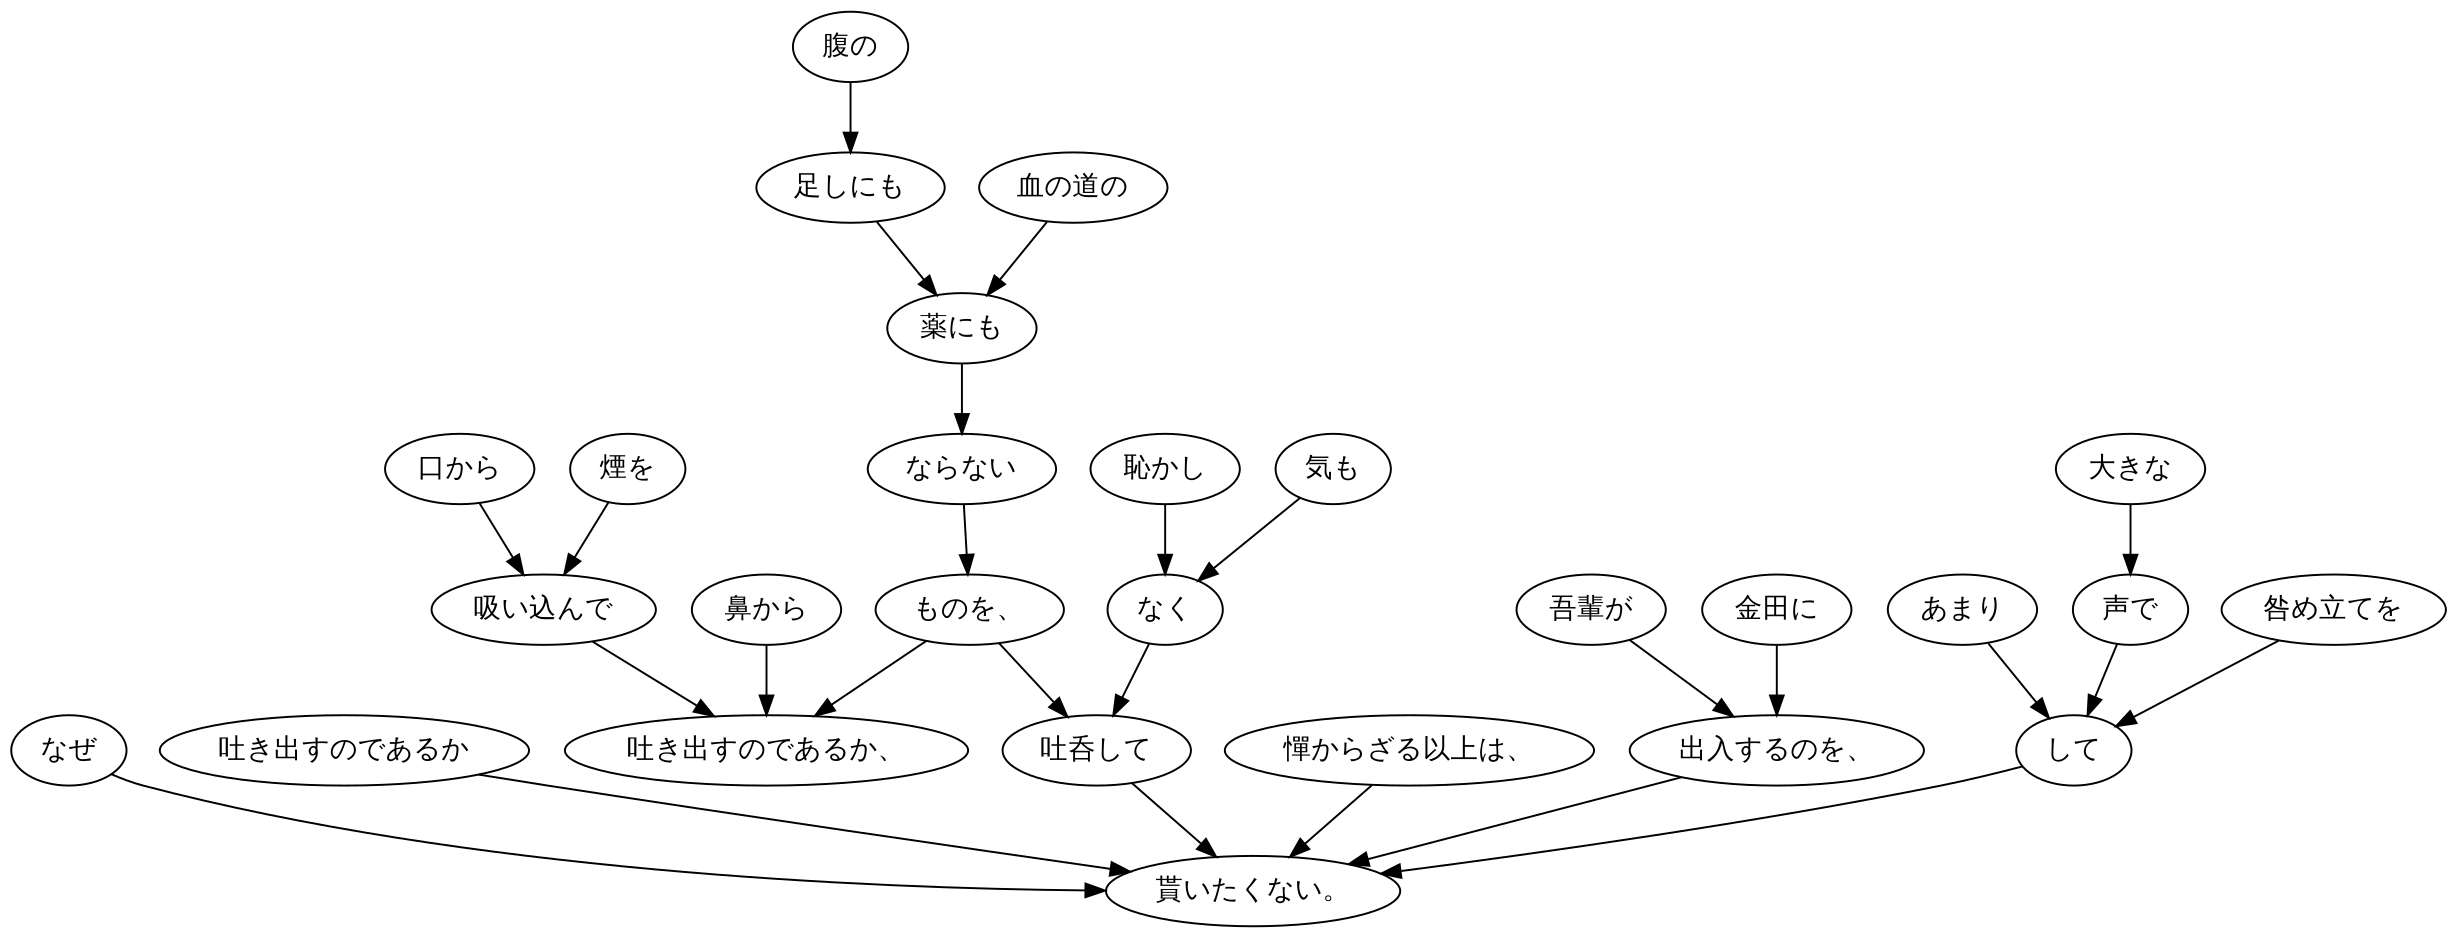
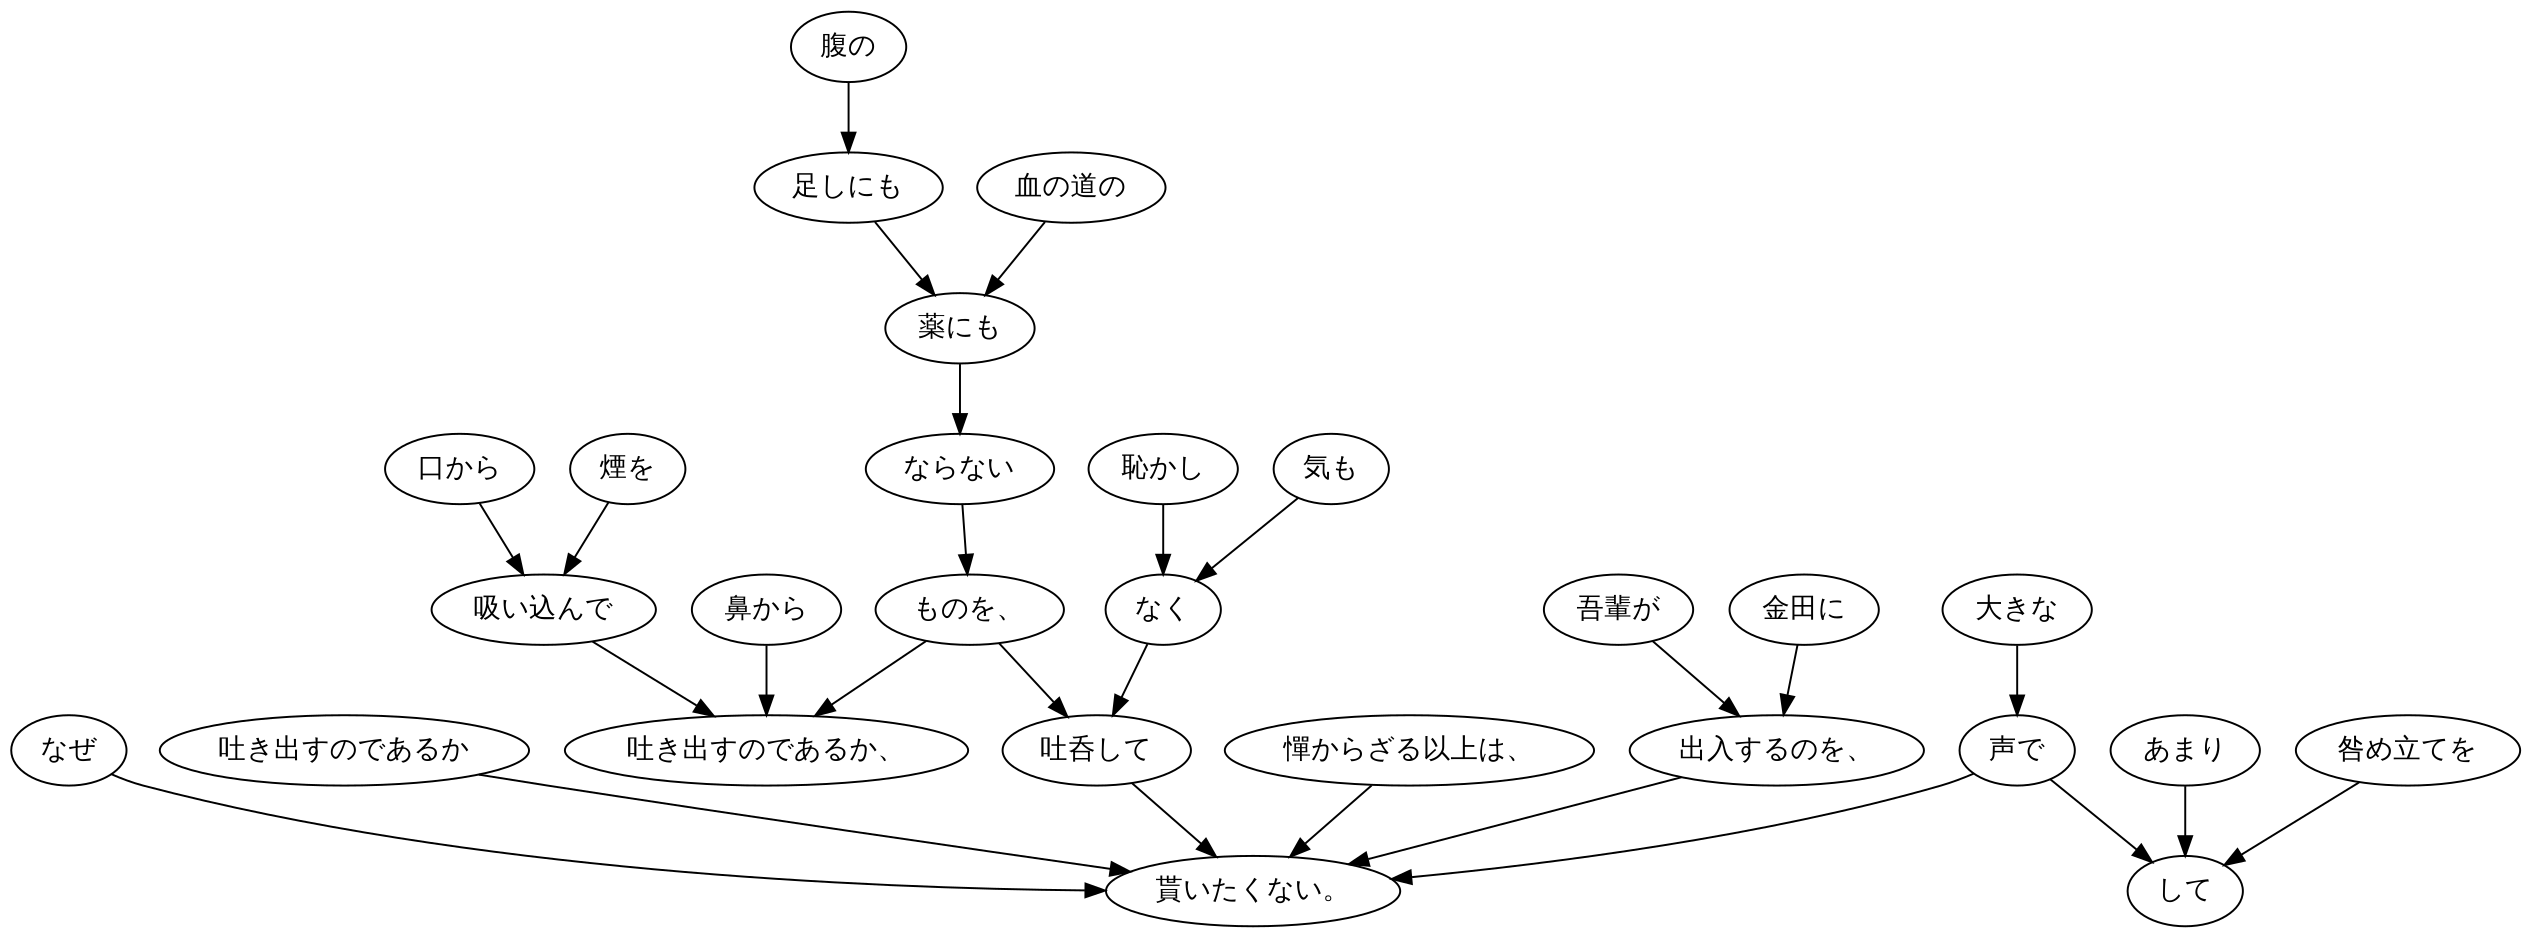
edge "して" -> "貰いたくない。": now "声で" -> "貰いたくない。"
